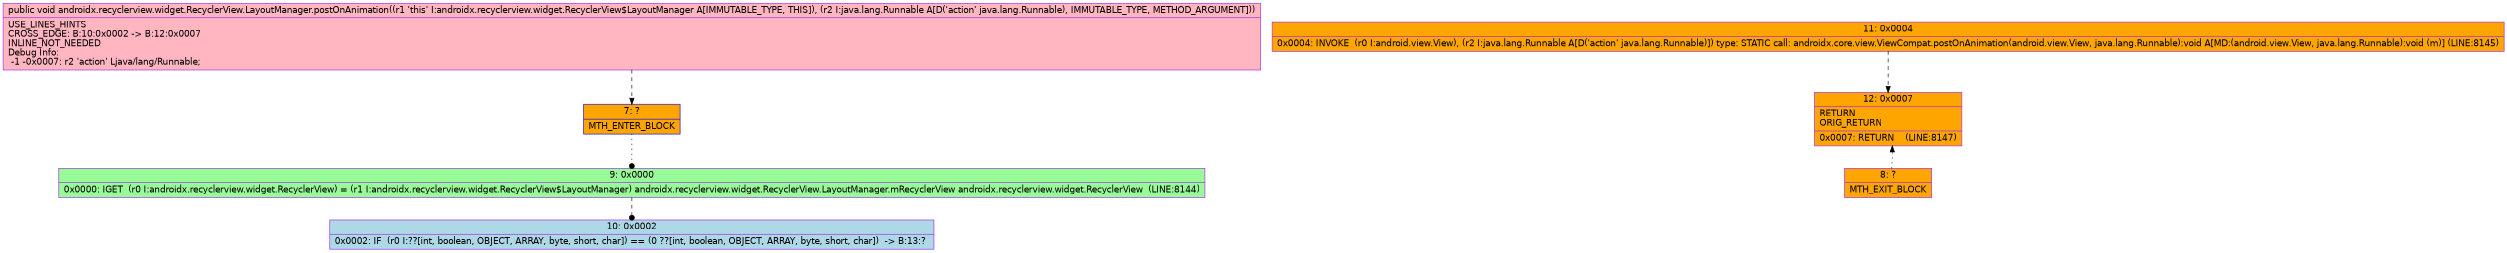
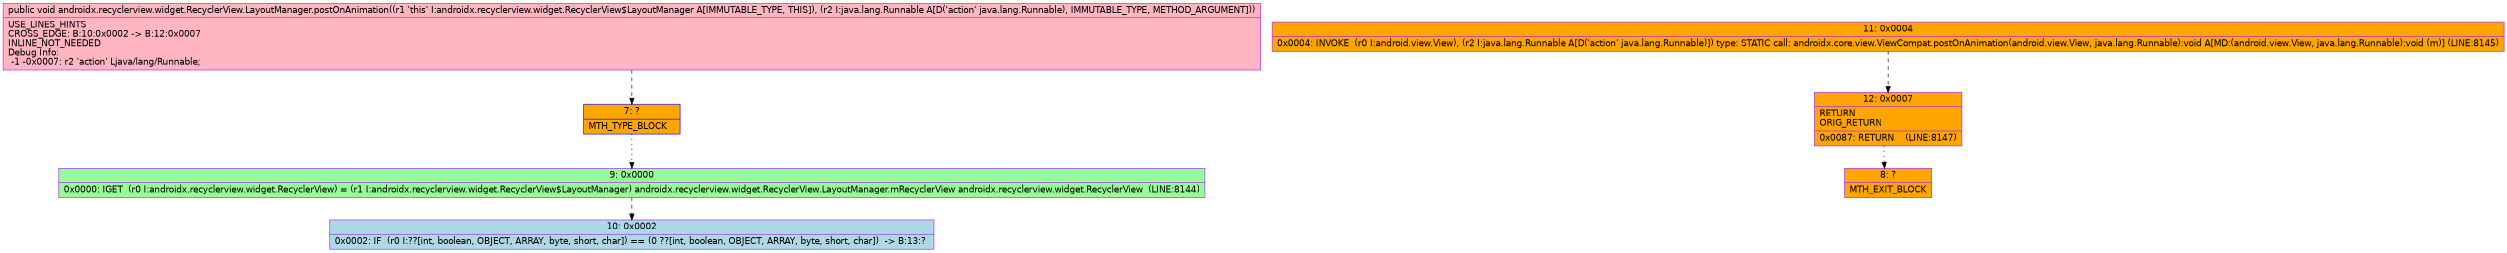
node "7: ?": text "MTH_ENTER_BLOCK" -> "MTH_TYPE_BLOCK"
node "12: 0x0007": text "0x0007: RETURN    (LINE:8147)" -> "0x0087: RETURN    (LINE:8147)"
edge "7: ?" -> "9: 0x0000": arrowhead dot -> normal
edge "8: ?" -> "12: 0x0007": reversed
edge "9: 0x0000" -> "10: 0x0002": arrowhead dot -> normal
